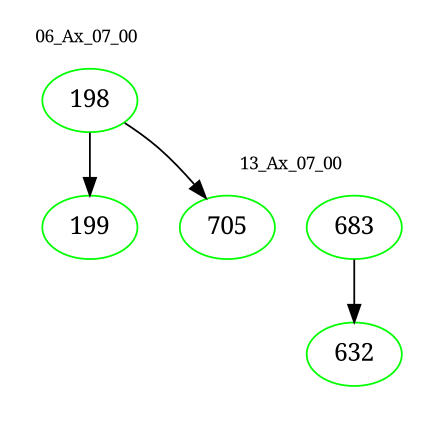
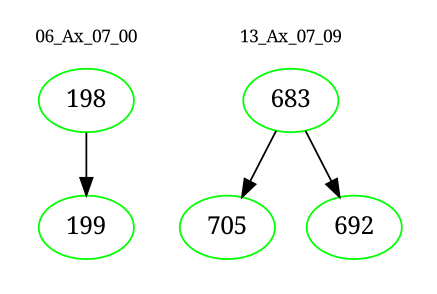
edge "198" -> "705": now "683" -> "705"
cluster "13_Ax_07_00": label "13_Ax_07_00" -> "13_Ax_07_09"
node "632": label "632" -> "692"
